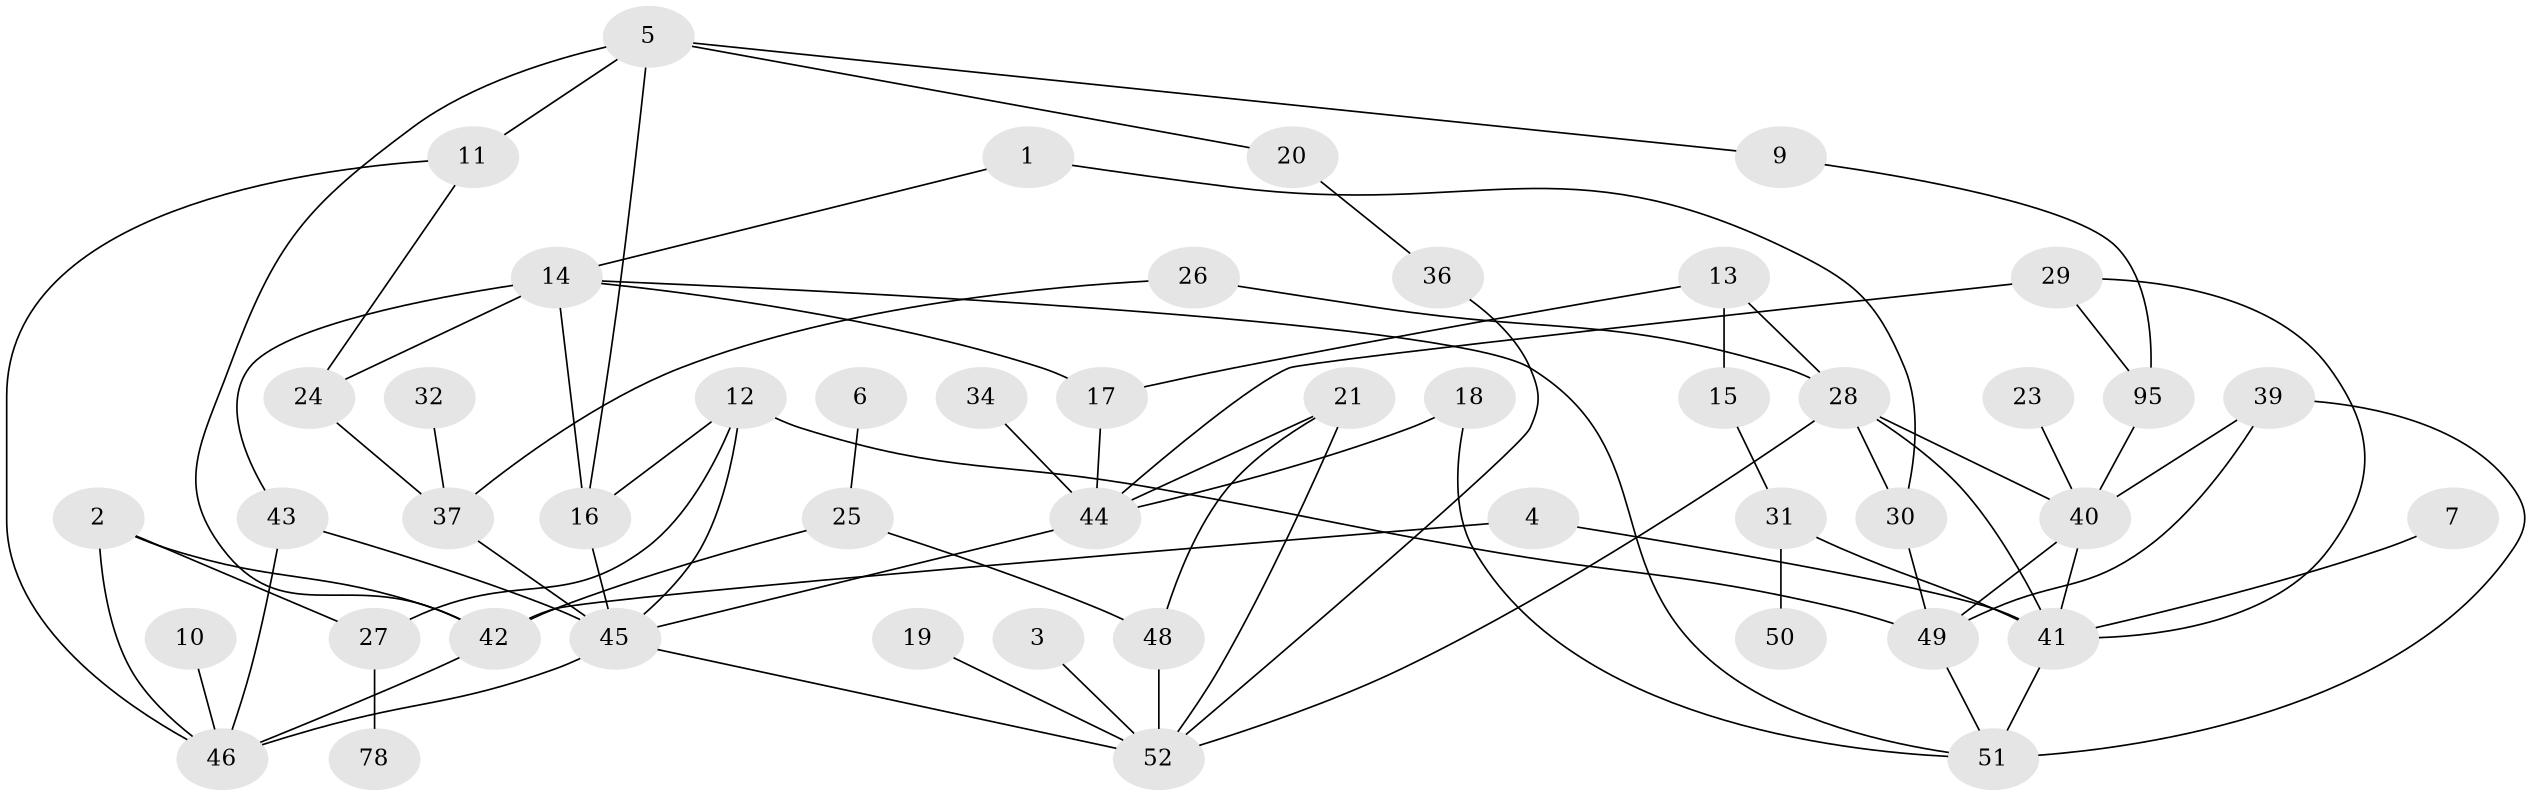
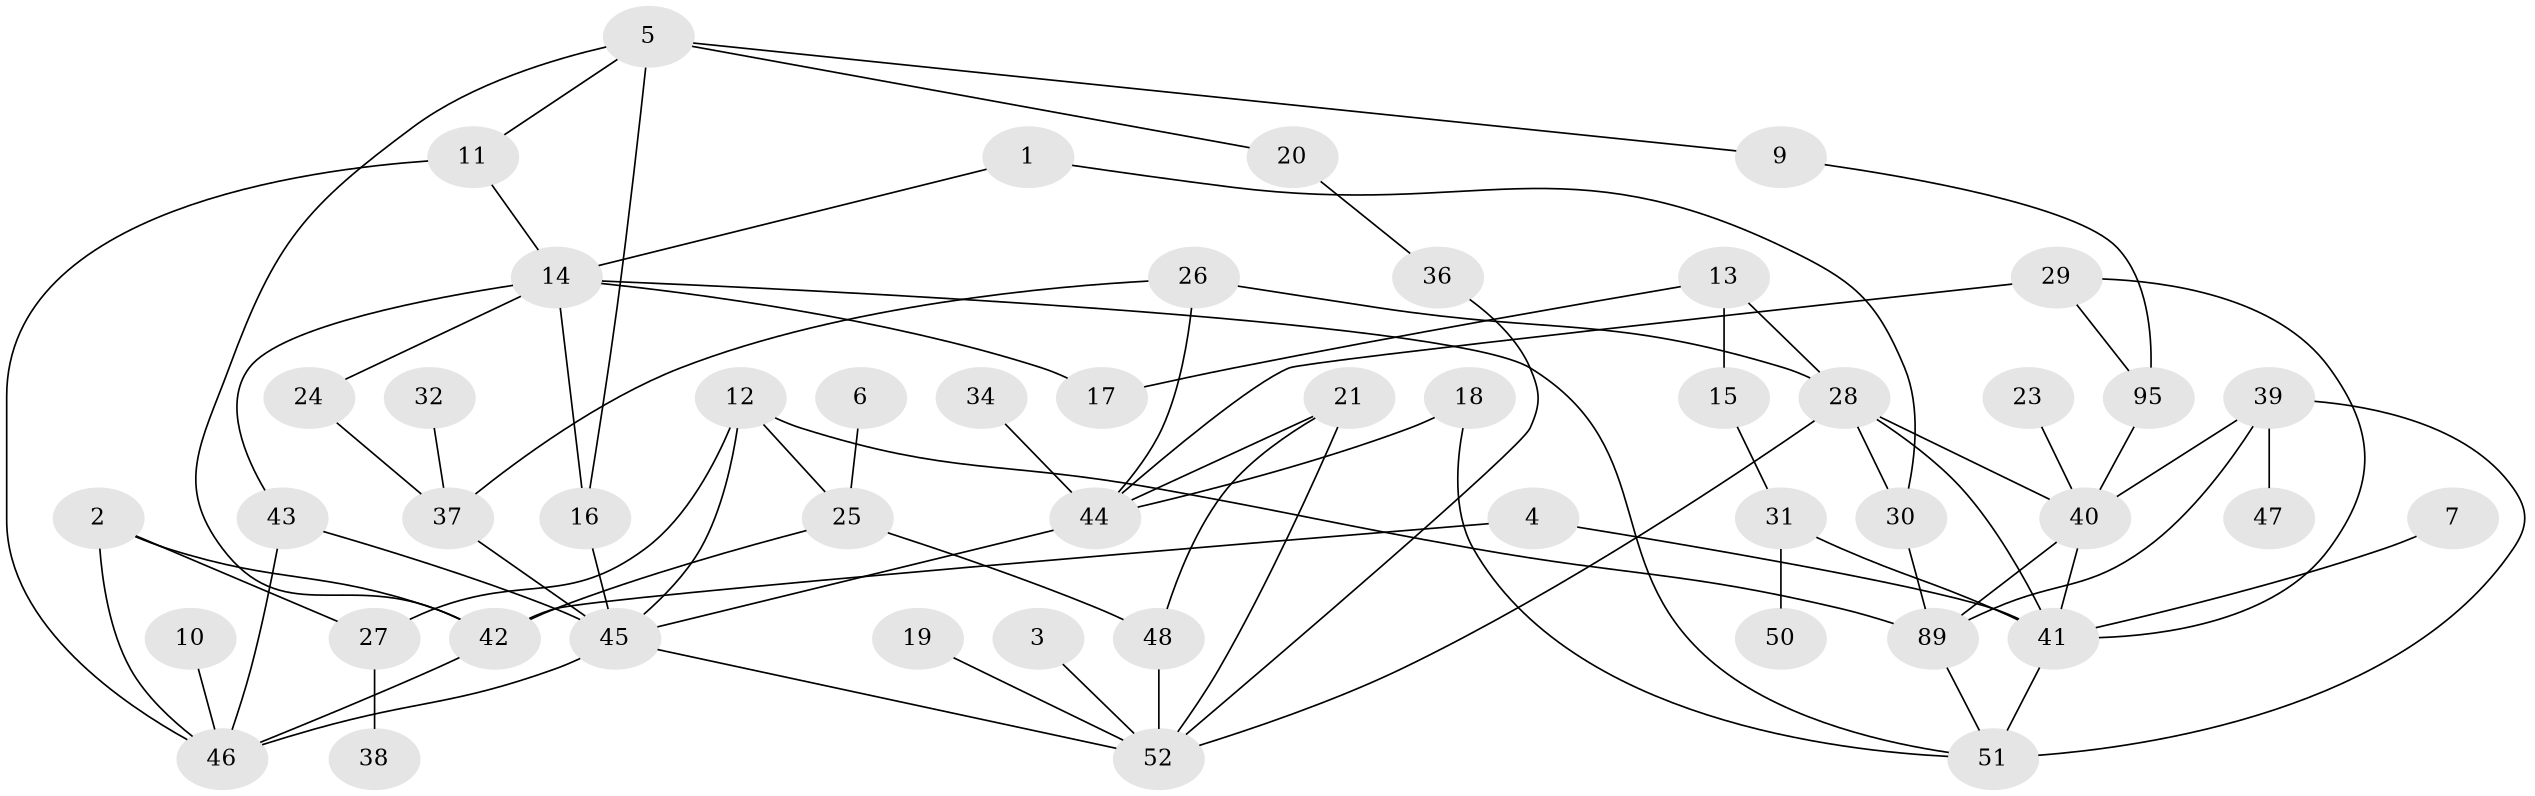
edge "11" -- "24": now "11" -- "14"
edge "12" -- "16": now "12" -- "25"
edge "17" -- "44": now "26" -- "44"
node "47": added
node "49": label "49" -> "89"
node "78": label "78" -> "38"
